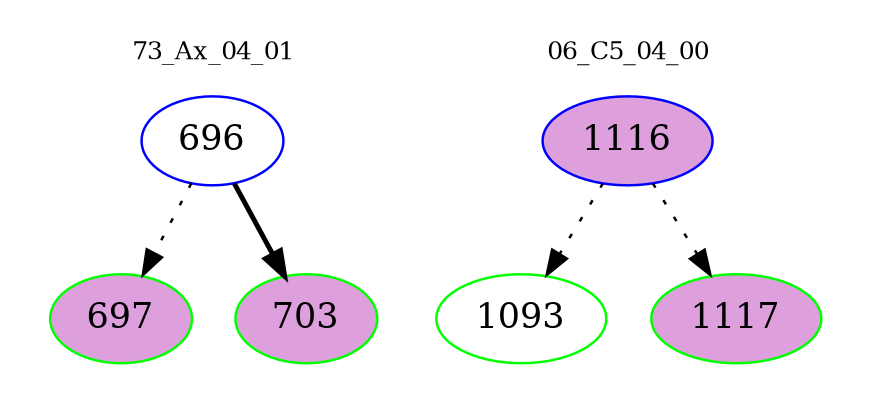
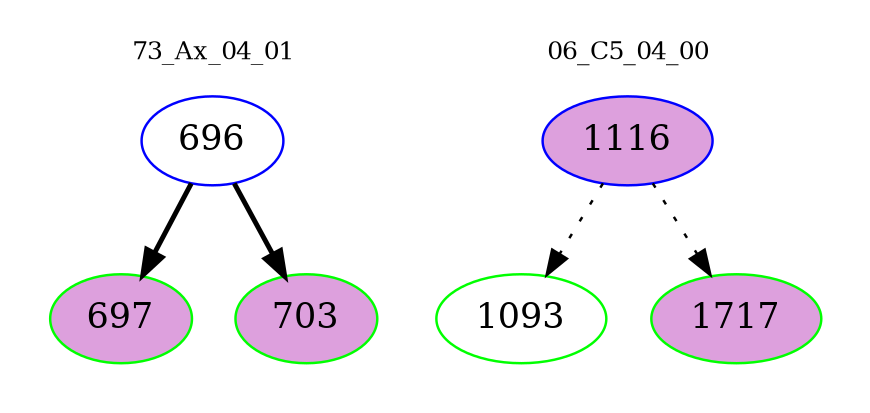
edge "696" -> "697": style dotted -> bold
node "1117": label "1117" -> "1717"
